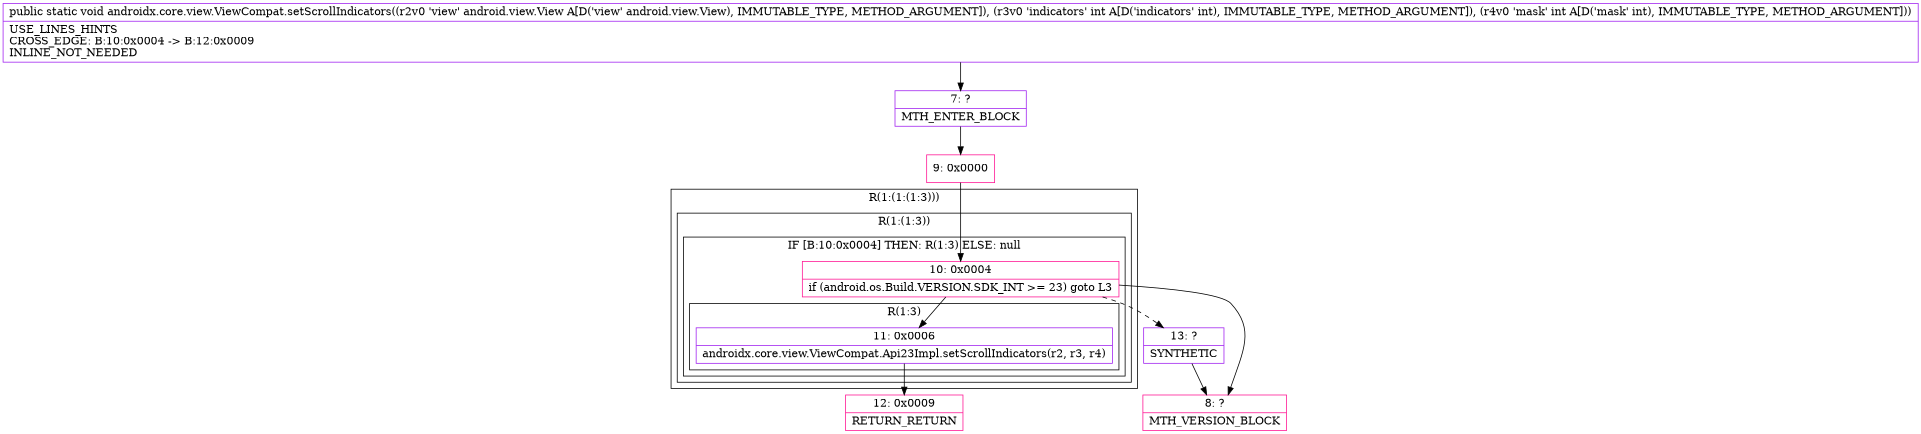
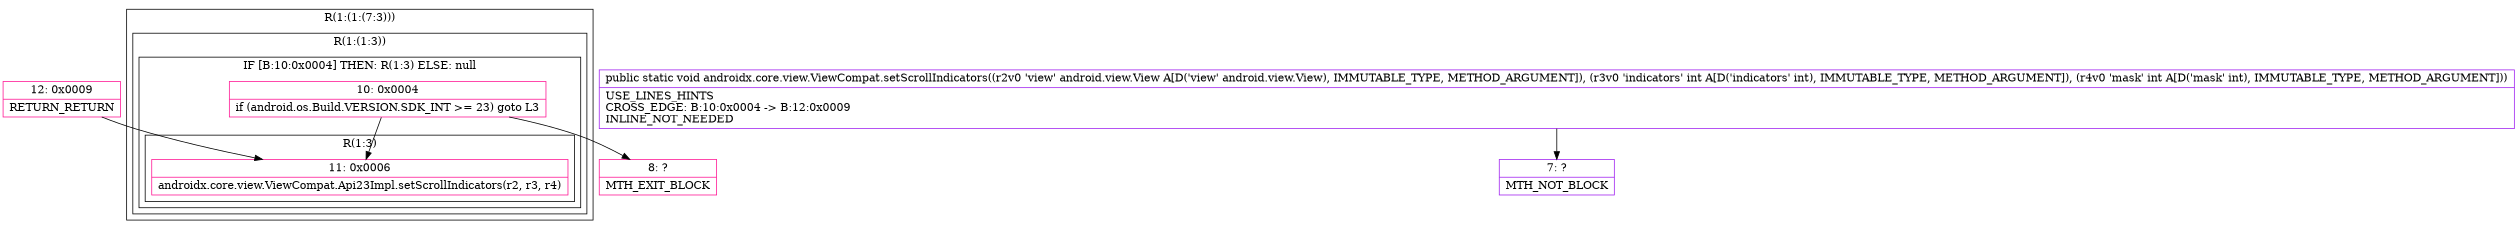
node "7: ?": text "MTH_ENTER_BLOCK" -> "MTH_NOT_BLOCK"
node "9: 0x0000": removed
cluster "R(1:(1:(1:3)))": label "R(1:(1:(1:3)))" -> "R(1:(1:(7:3)))"
node "11: 0x0006": color purple -> deeppink
node "13: ?": removed
edge "11: 0x0006" -> "12: 0x0009": reversed
node "8: ?": text "MTH_VERSION_BLOCK" -> "MTH_EXIT_BLOCK"
